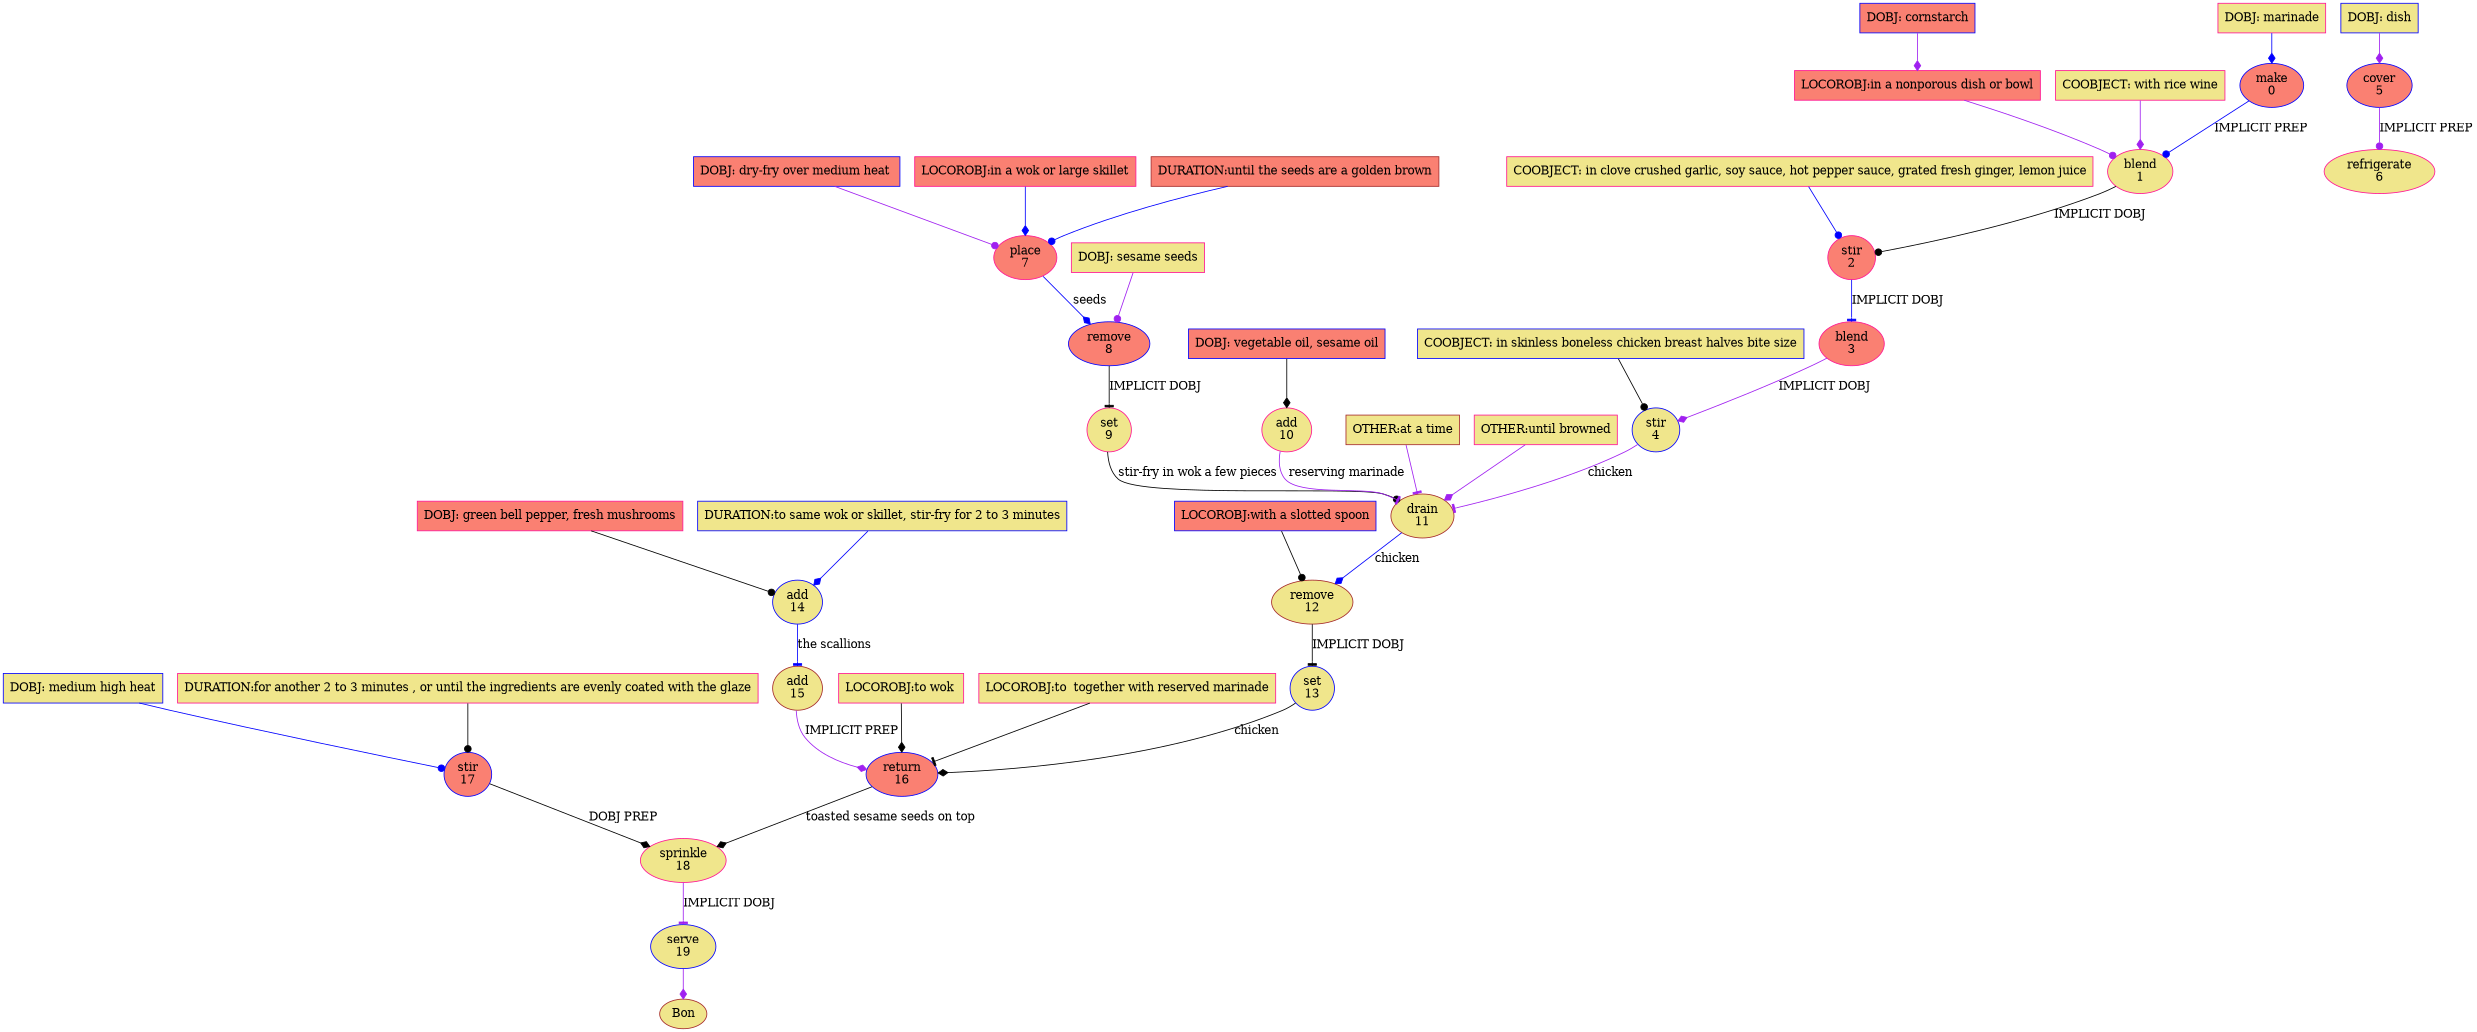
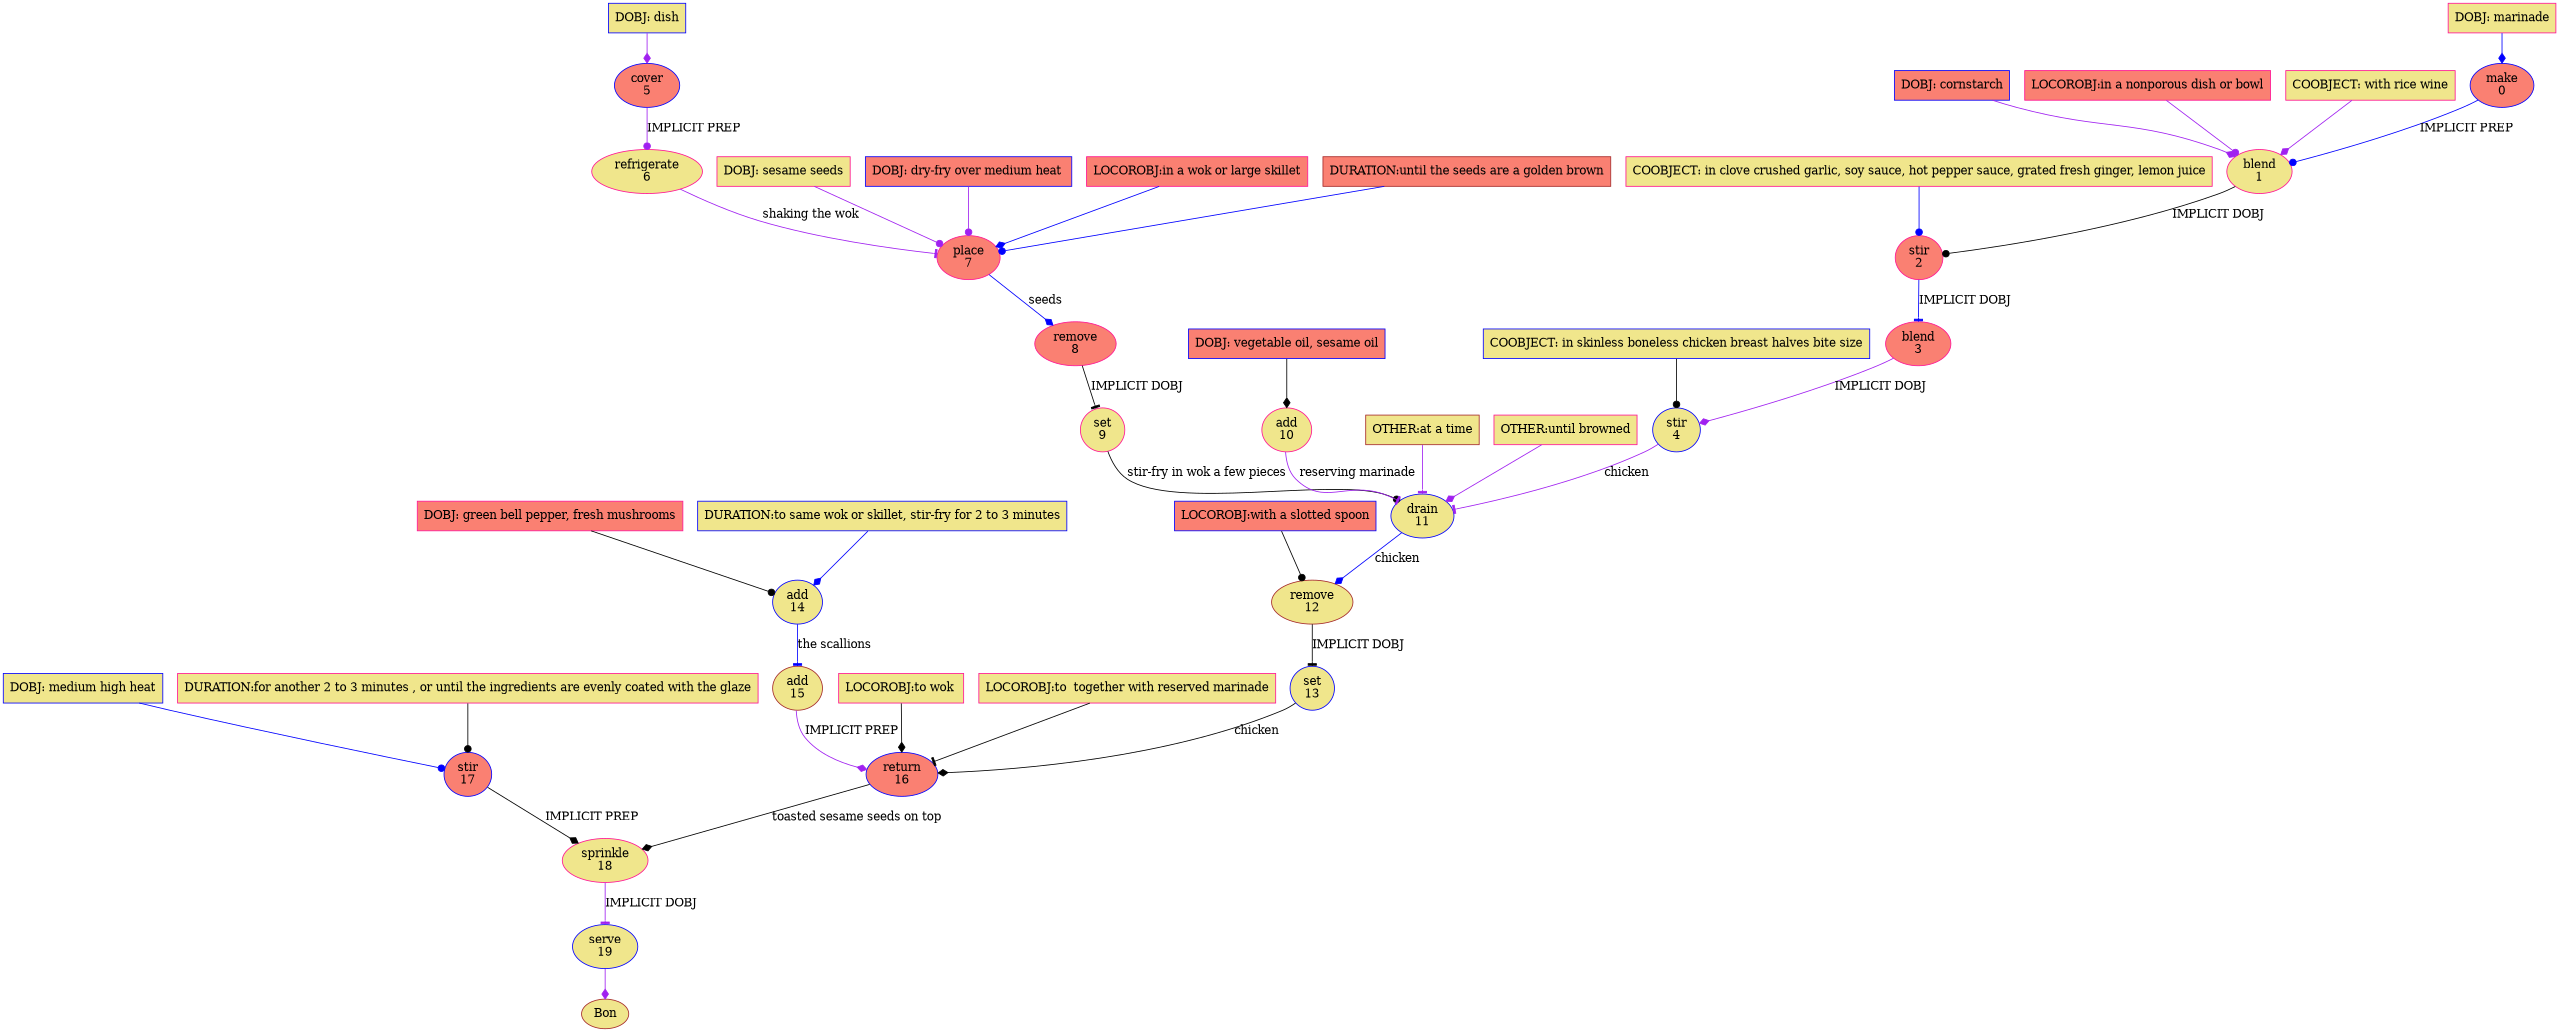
edge "DOBJ: cornstarch" -> "LOCOROBJ:in a nonporous dish or bowl": now "DOBJ: cornstarch" -> "blend 1"
edge "refrigerate 6" -> "place 7": added, label "shaking the wok"
edge "DOBJ: sesame seeds" -> "remove 8": now "DOBJ: sesame seeds" -> "place 7"
node "remove 8": color blue -> deeppink
node "drain 11": color brown -> blue
edge "stir 17" -> "sprinkle 18": label "DOBJ PREP" -> "IMPLICIT PREP"
